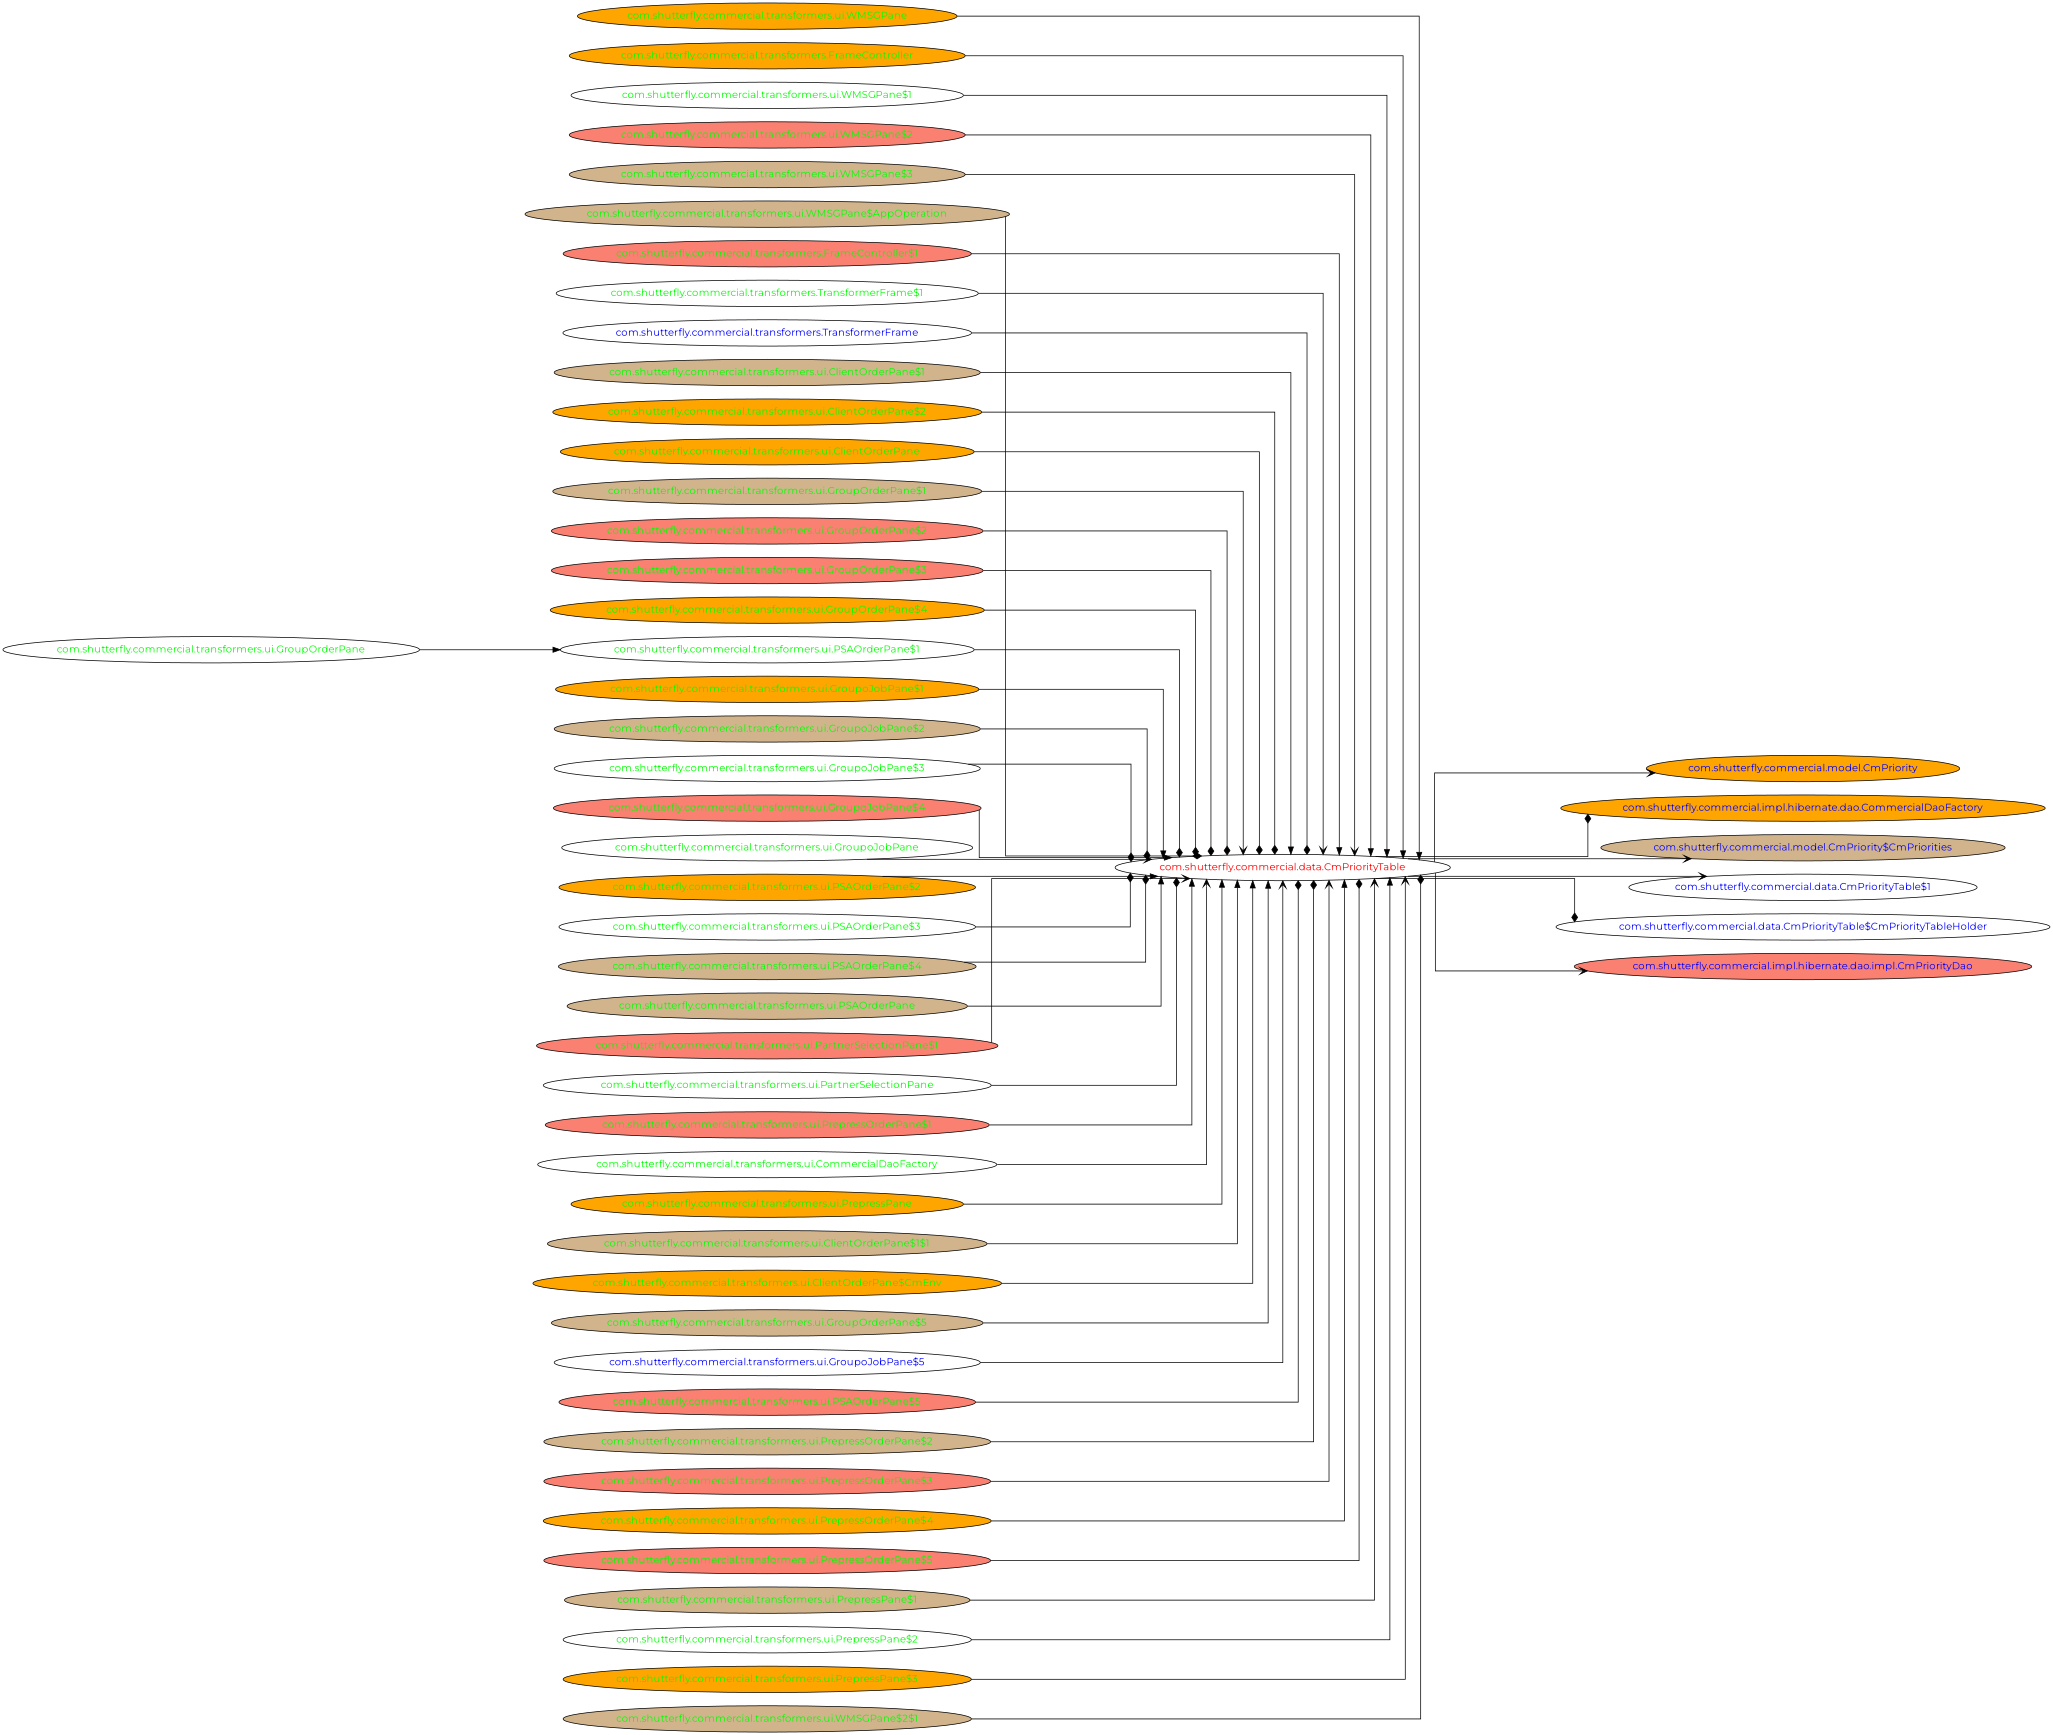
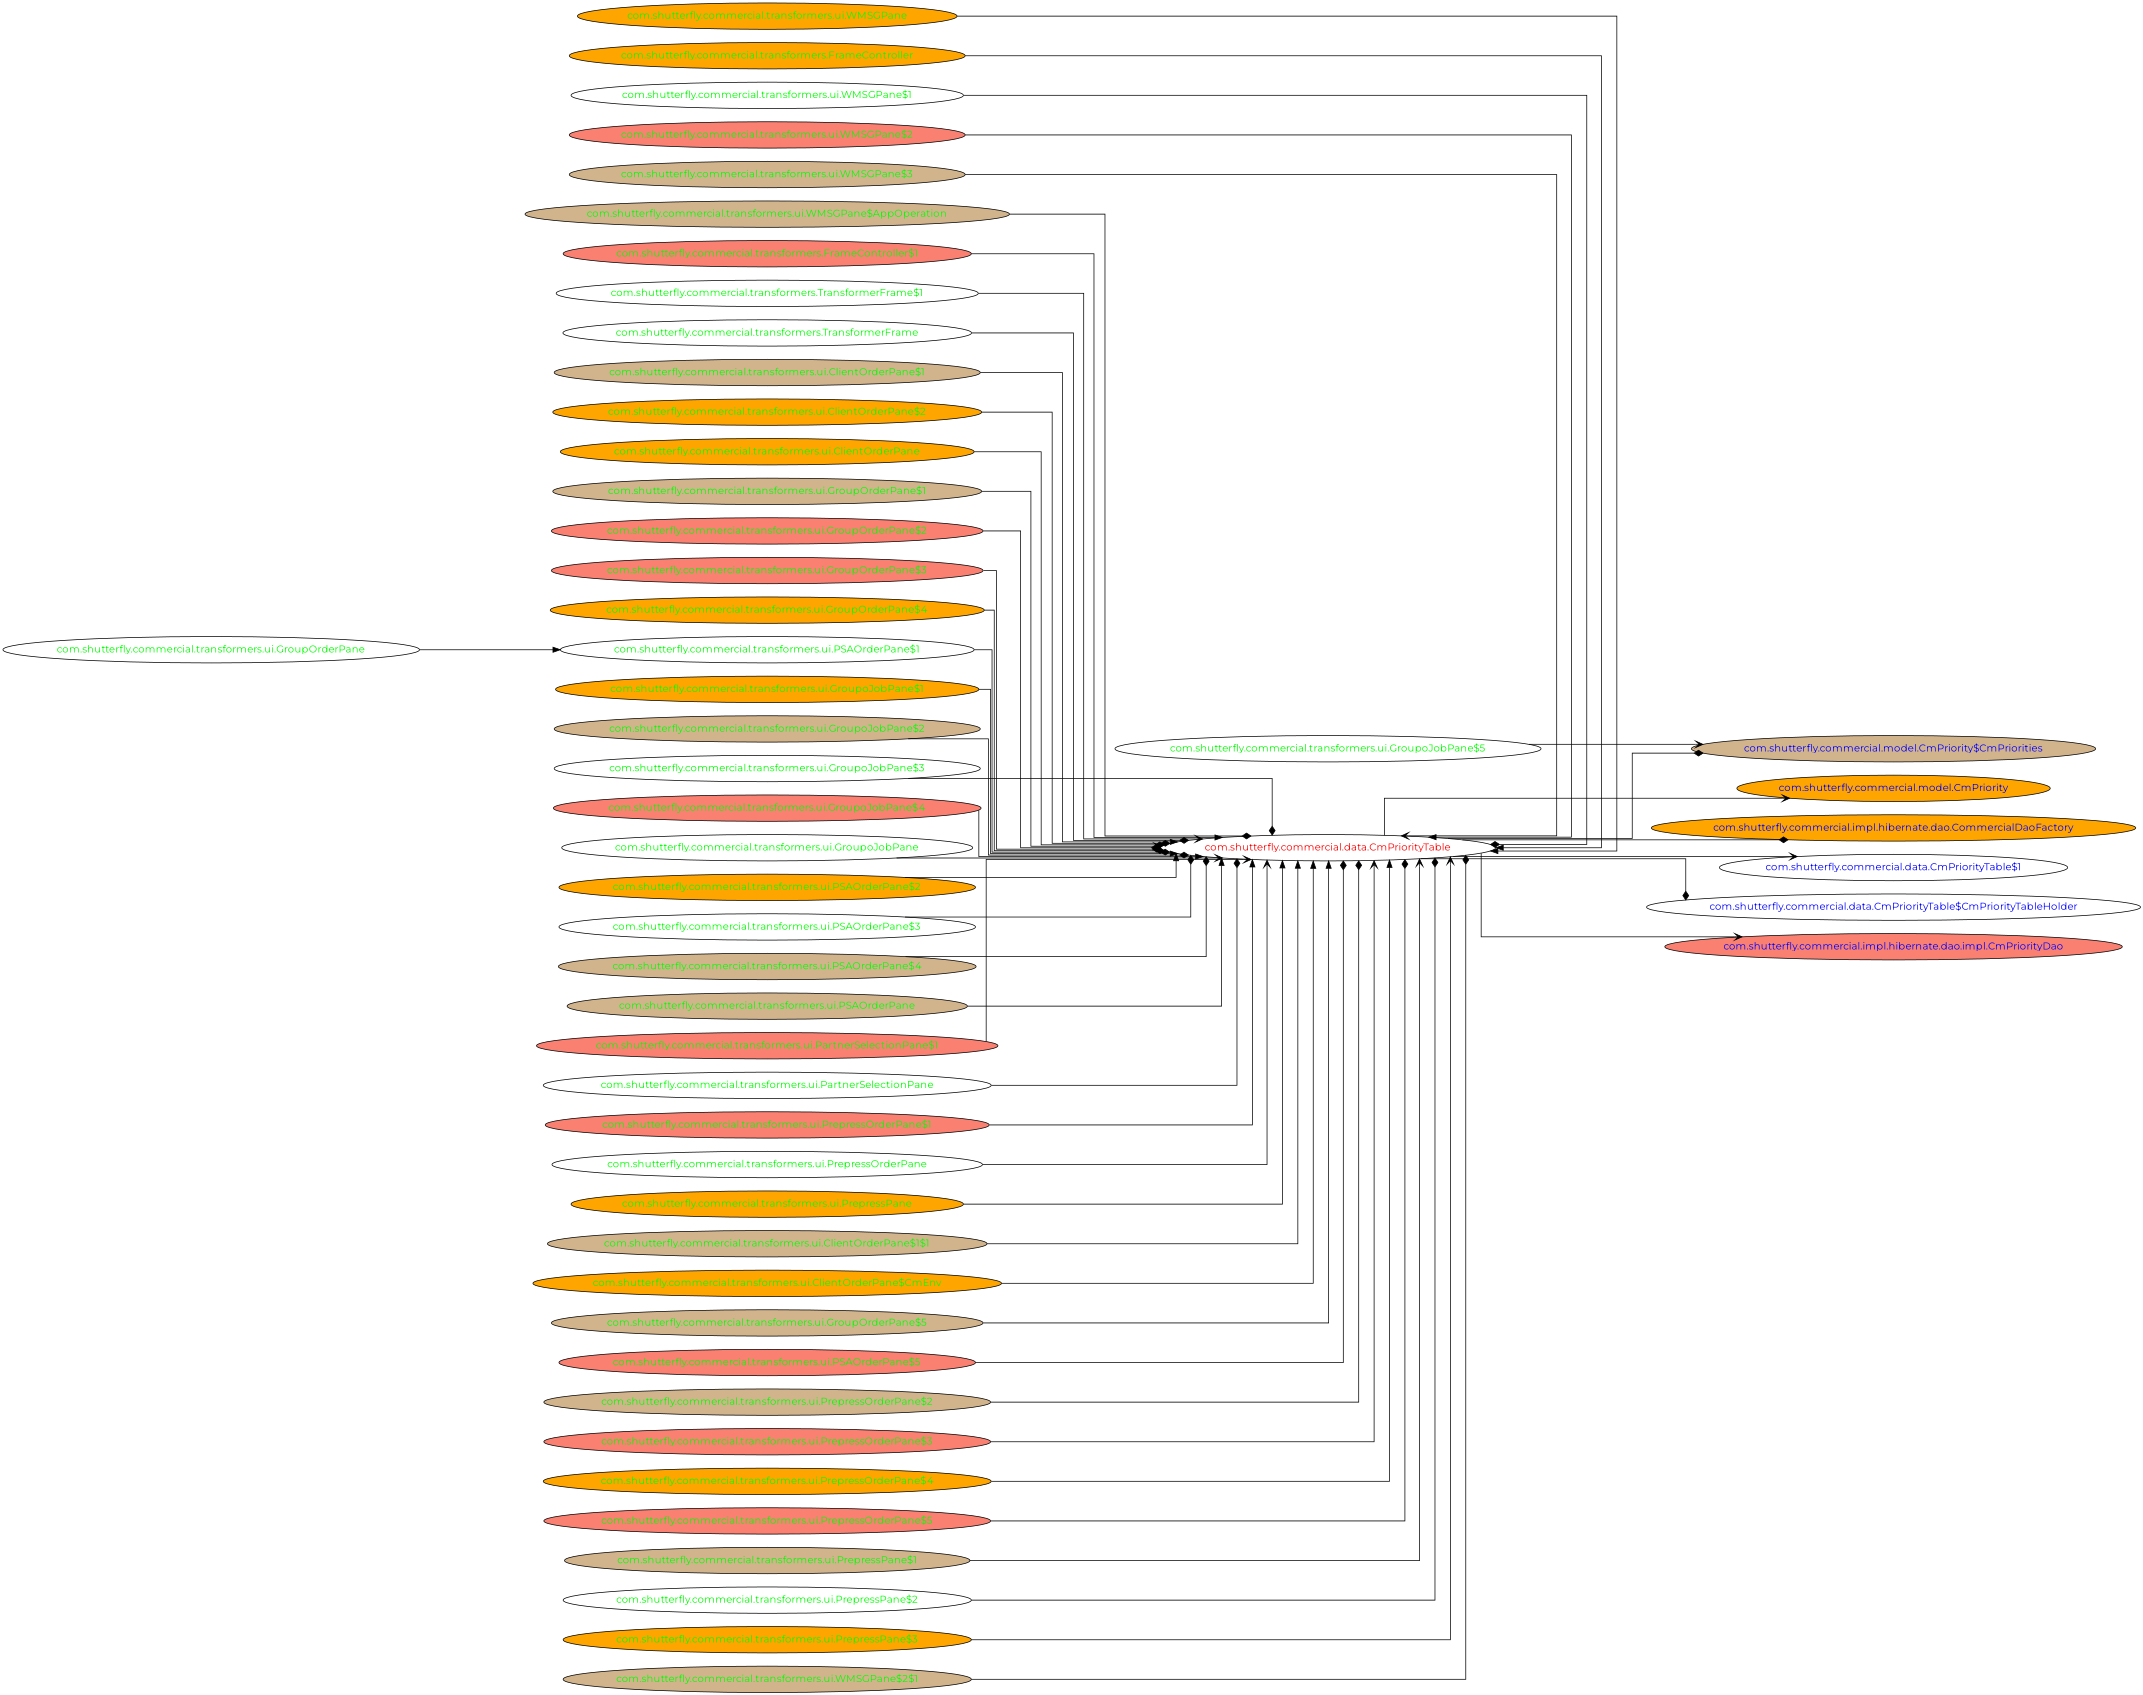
edge "com.shutterfly.commercial.transformers.ui.WMSGPane$1" -> "com.shutterfly.commercial.data.CmPriorityTable": arrowhead normal -> diamond
node "com.shutterfly.commercial.transformers.TransformerFrame": fontcolor blue -> green
edge "com.shutterfly.commercial.data.CmPriorityTable" -> "com.shutterfly.commercial.model.CmPriority$CmPriorities": arrowhead vee -> diamond
node "com.shutterfly.commercial.transformers.ui.CommercialDaoFactory": label "com.shutterfly.commercial.transformers.ui.CommercialDaoFactory" -> "com.shutterfly.commercial.transformers.ui.PrepressOrderPane"
edge "com.shutterfly.commercial.transformers.ui.GroupoJobPane$5" -> "com.shutterfly.commercial.data.CmPriorityTable": now "com.shutterfly.commercial.transformers.ui.GroupoJobPane$5" -> "com.shutterfly.commercial.model.CmPriority$CmPriorities"
node "com.shutterfly.commercial.transformers.ui.GroupoJobPane$5": fontcolor blue -> green
edge "com.shutterfly.commercial.transformers.ui.PrepressPane$2" -> "com.shutterfly.commercial.data.CmPriorityTable": arrowhead normal -> diamond
